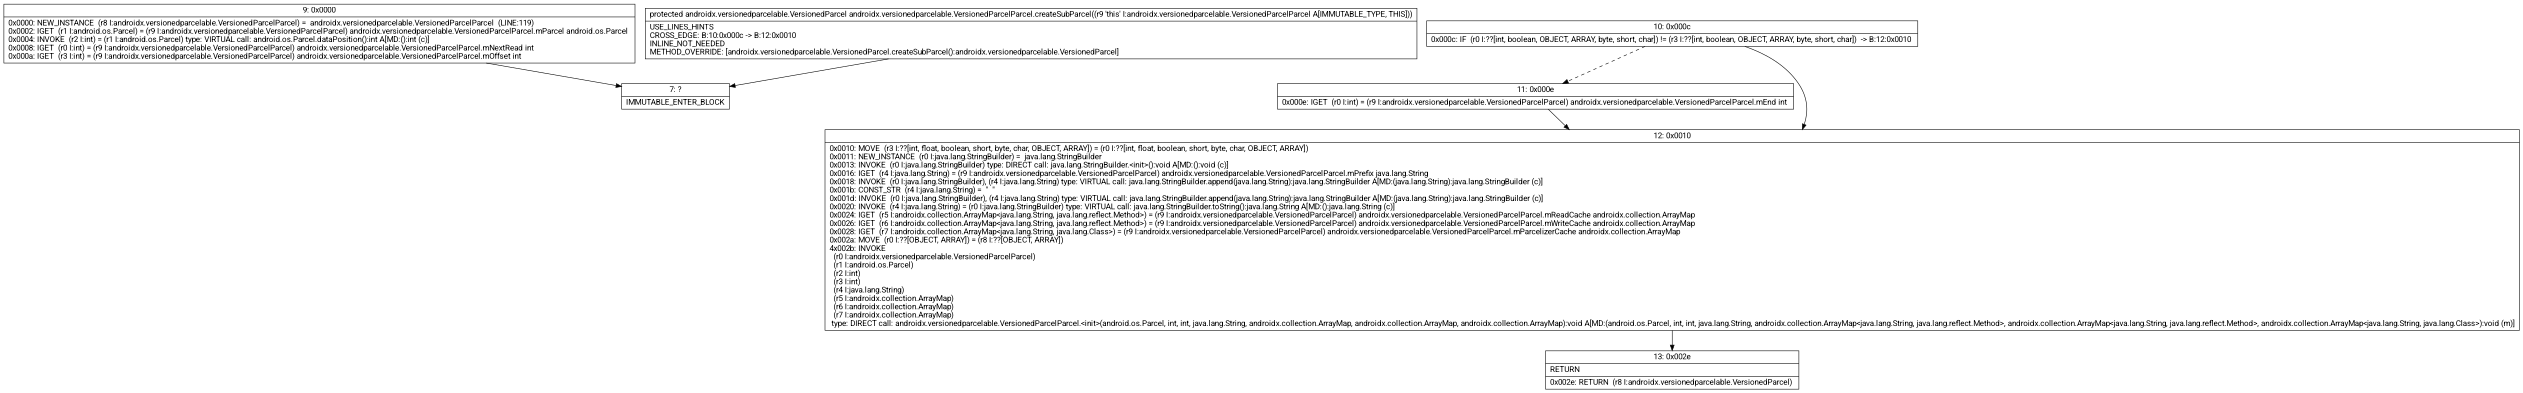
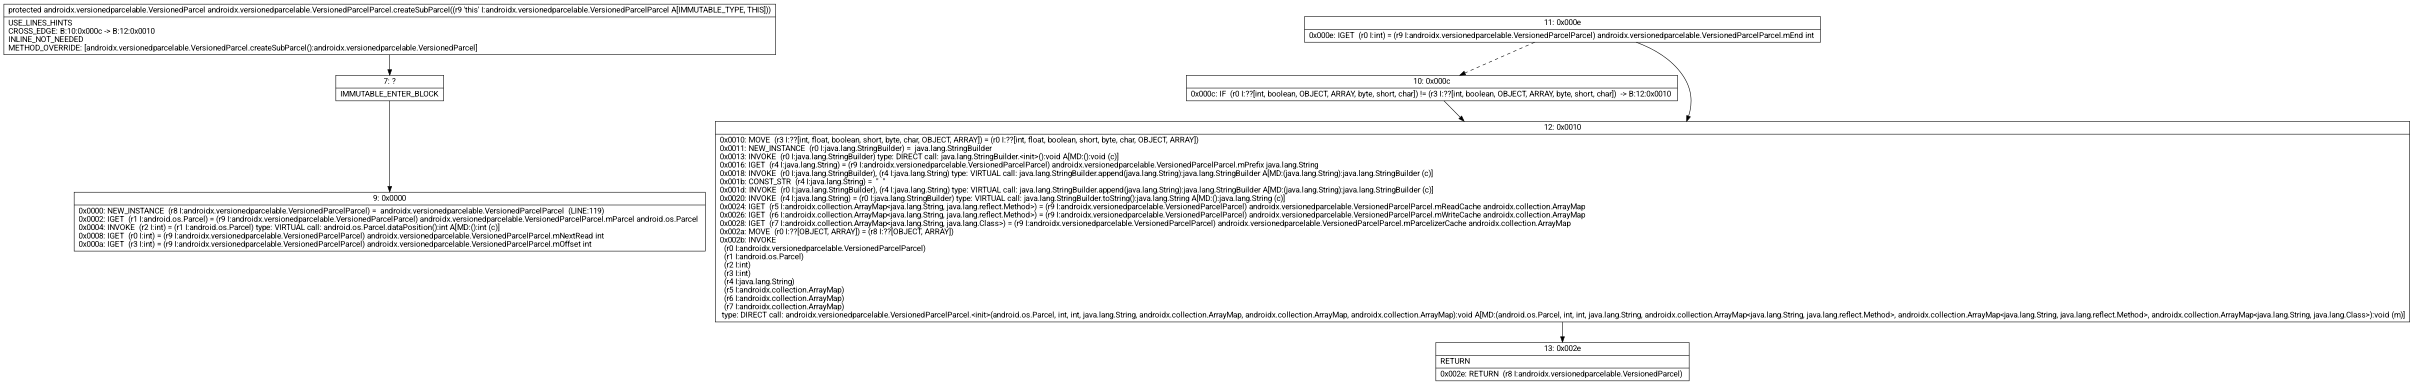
edge "10: 0x000c" -> "11: 0x000e": reversed
edge "9: 0x0000" -> "7: ?": reversed
node "12: 0x0010": text "4x002b: INVOKE" -> "0x002b: INVOKE"
